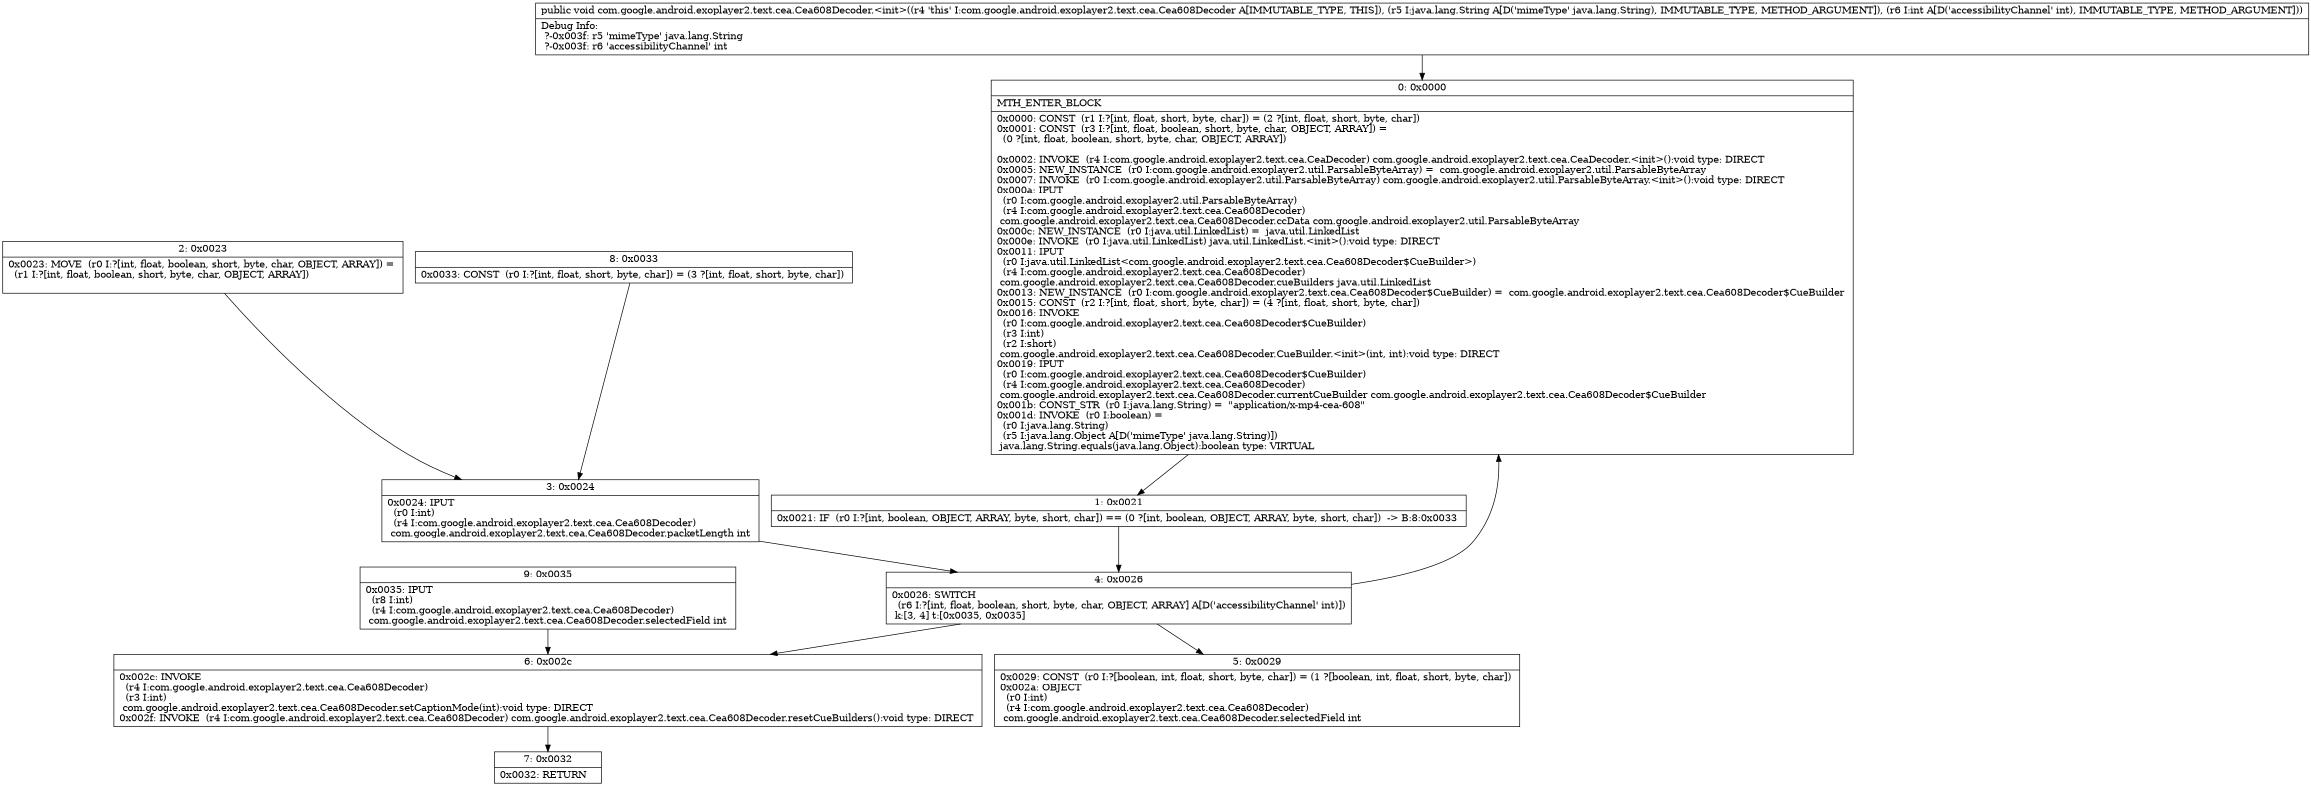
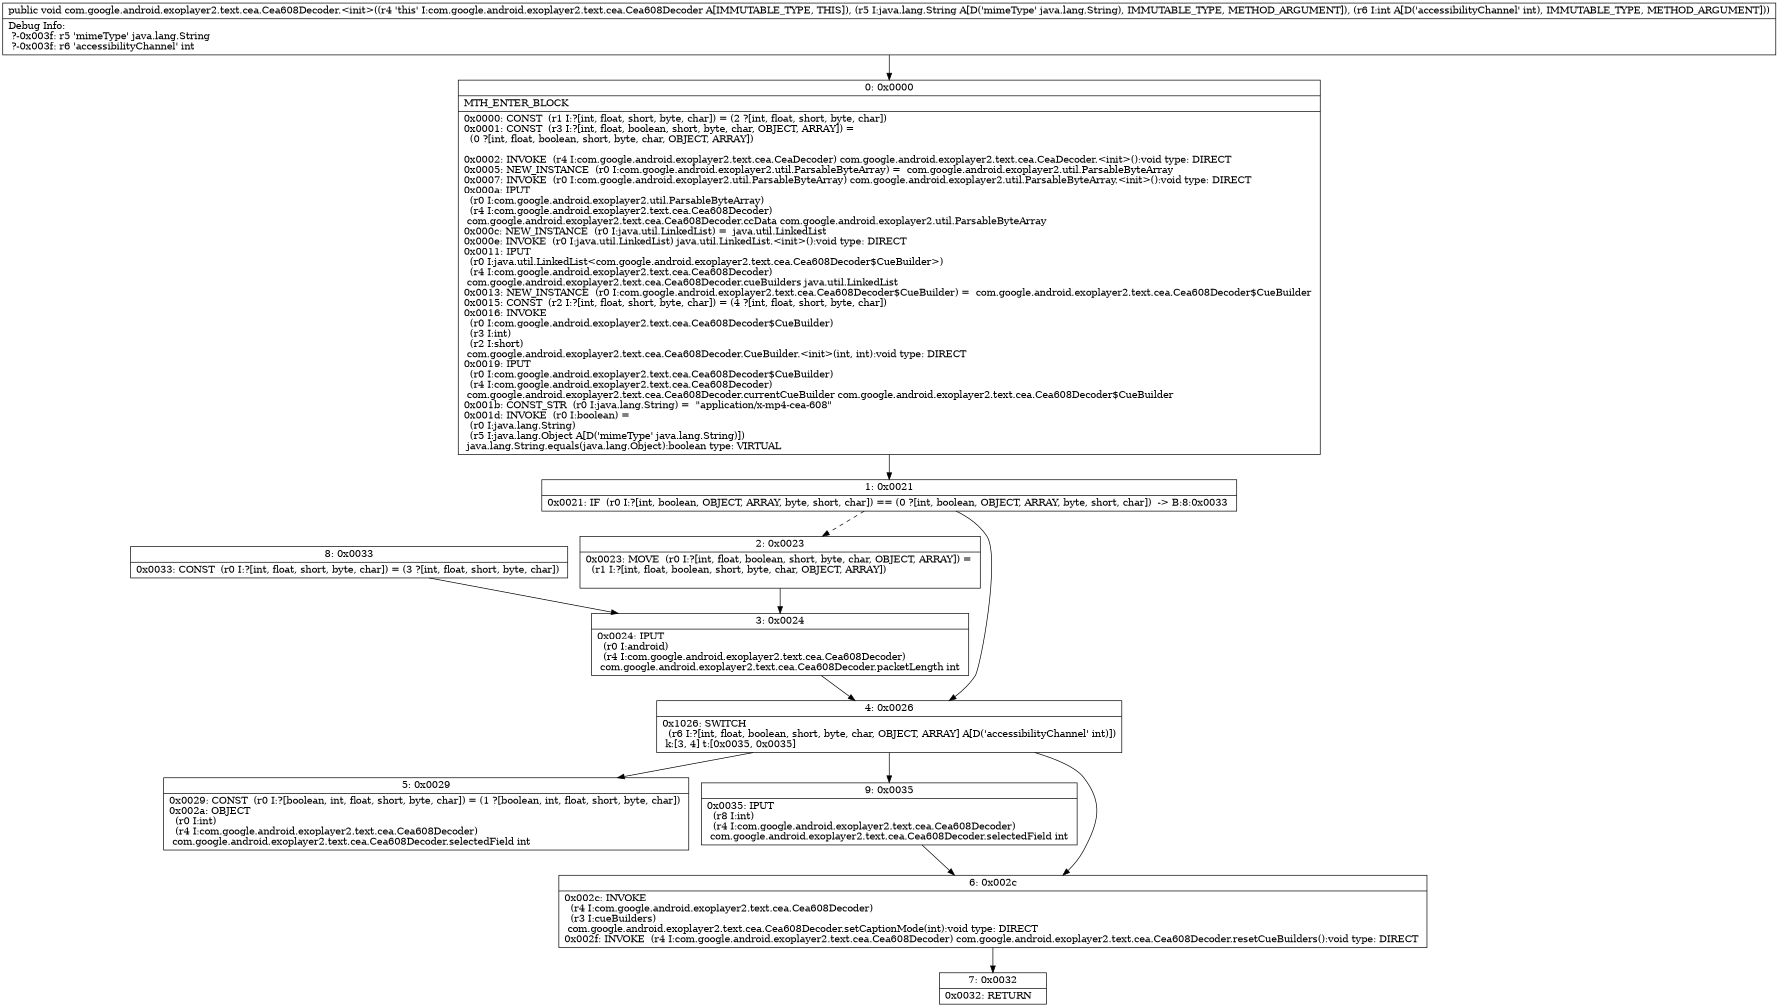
node "3: 0x0024": text "(r0 I:int)" -> "(r0 I:android)"
edge "1: 0x0021" -> "2: 0x0023": added
edge "4: 0x0026" -> "0: 0x0000": now "4: 0x0026" -> "9: 0x0035"
node "4: 0x0026": text "0x0026: SWITCH" -> "0x1026: SWITCH"
node "6: 0x002c": text "(r3 I:int)" -> "(r3 I:cueBuilders)"
